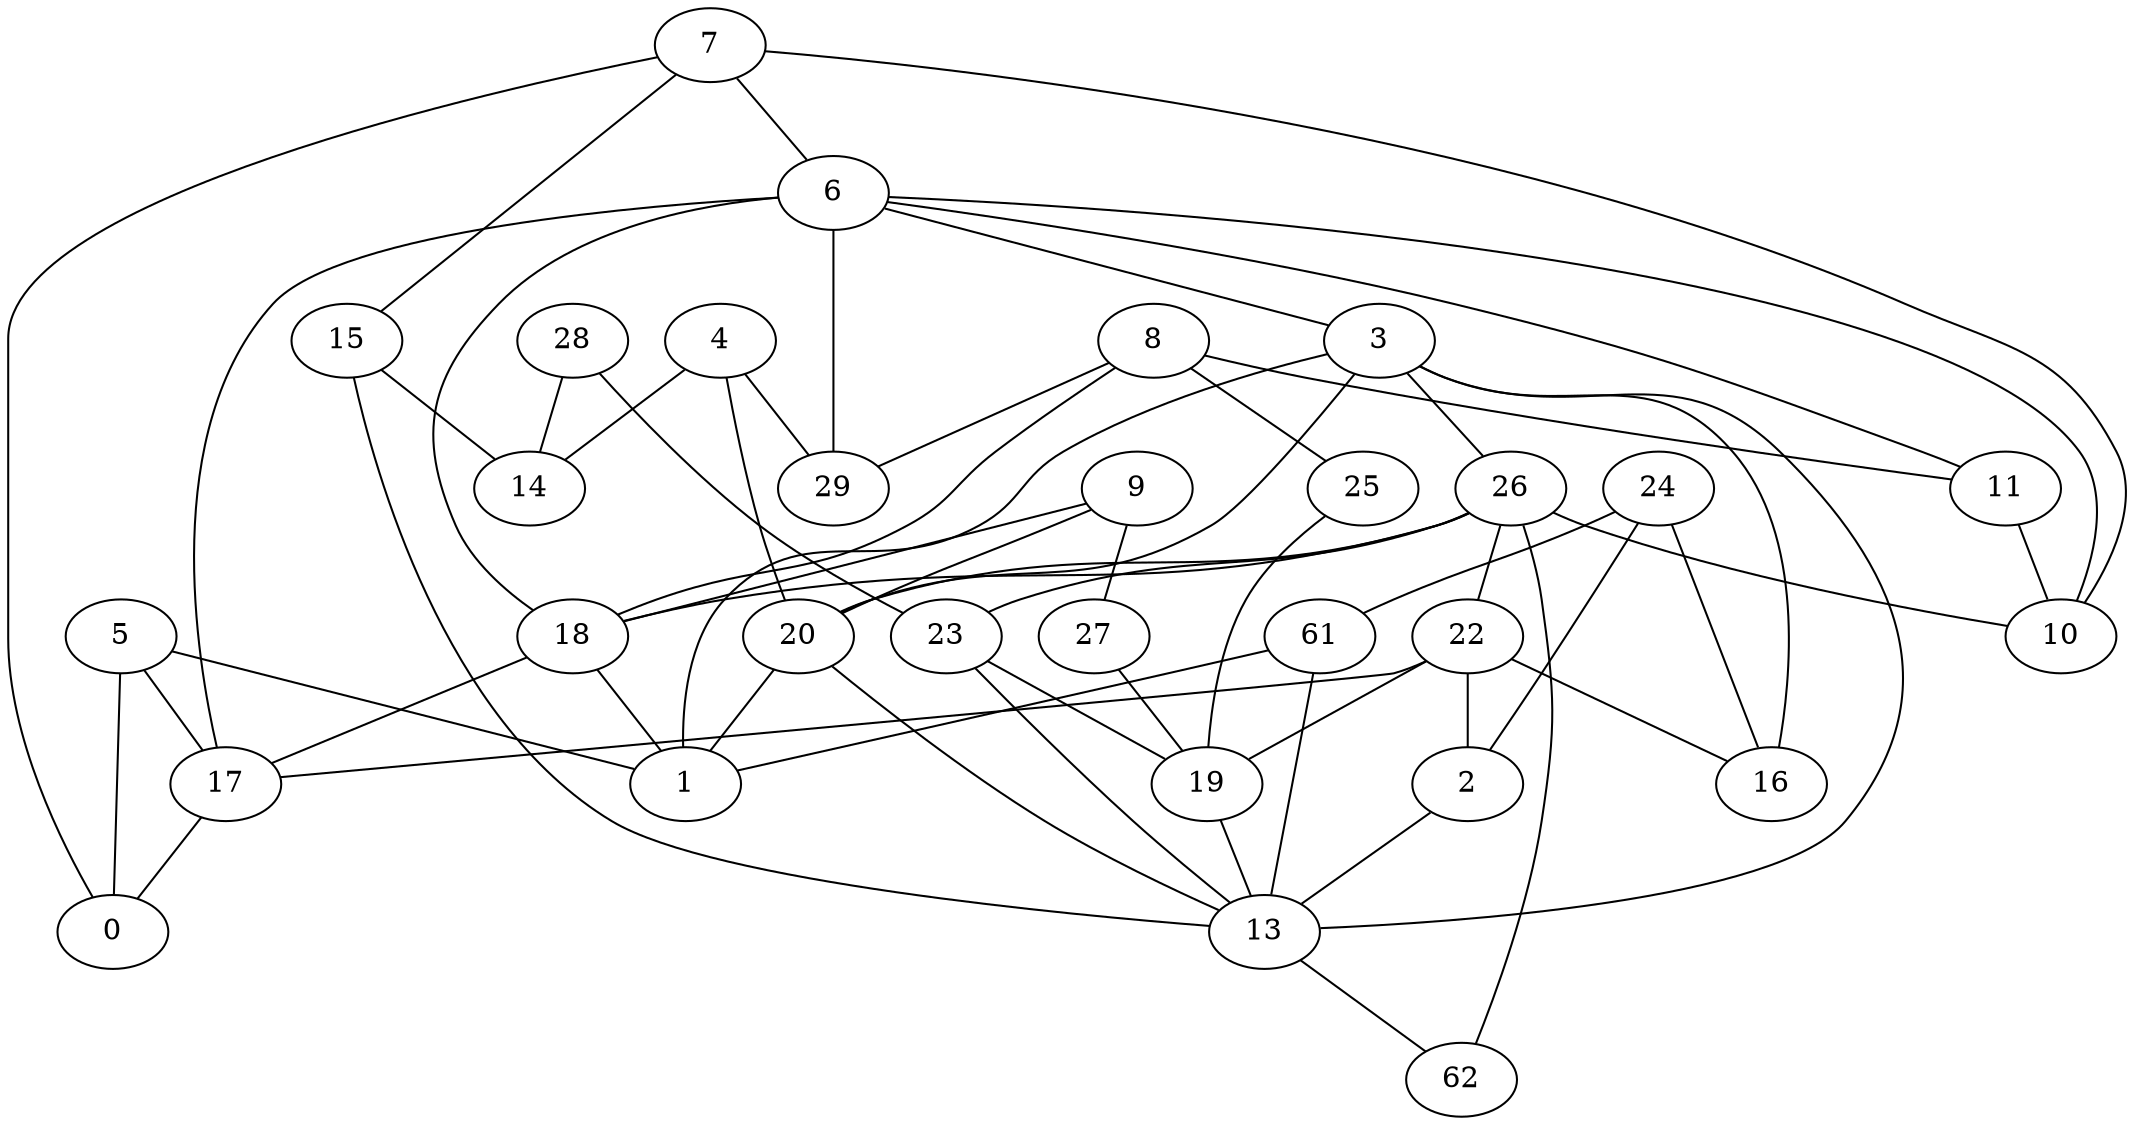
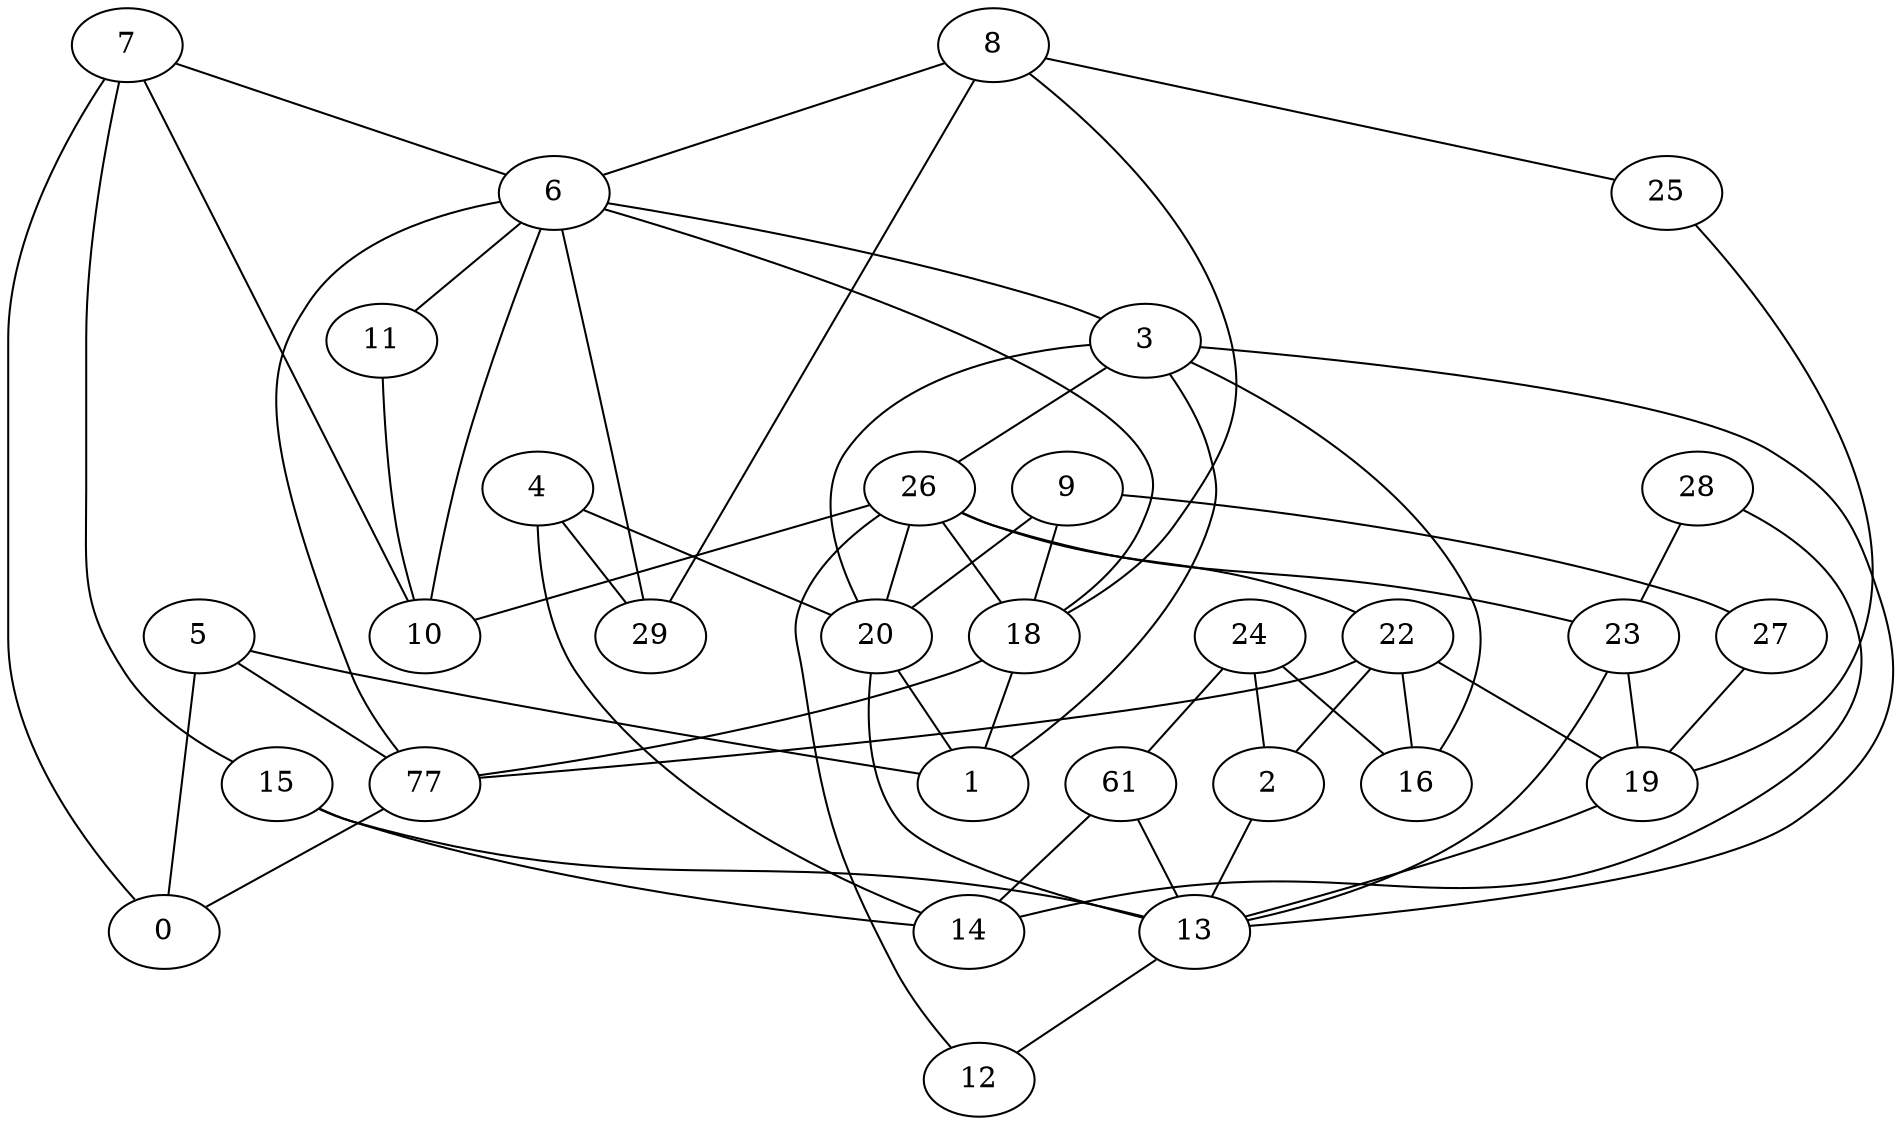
edge "8" -- "11": now "8" -- "6"
edge "61" -- "1": now "61" -- "14"
node "17": label "17" -> "77"
node "62": label "62" -> "12"
